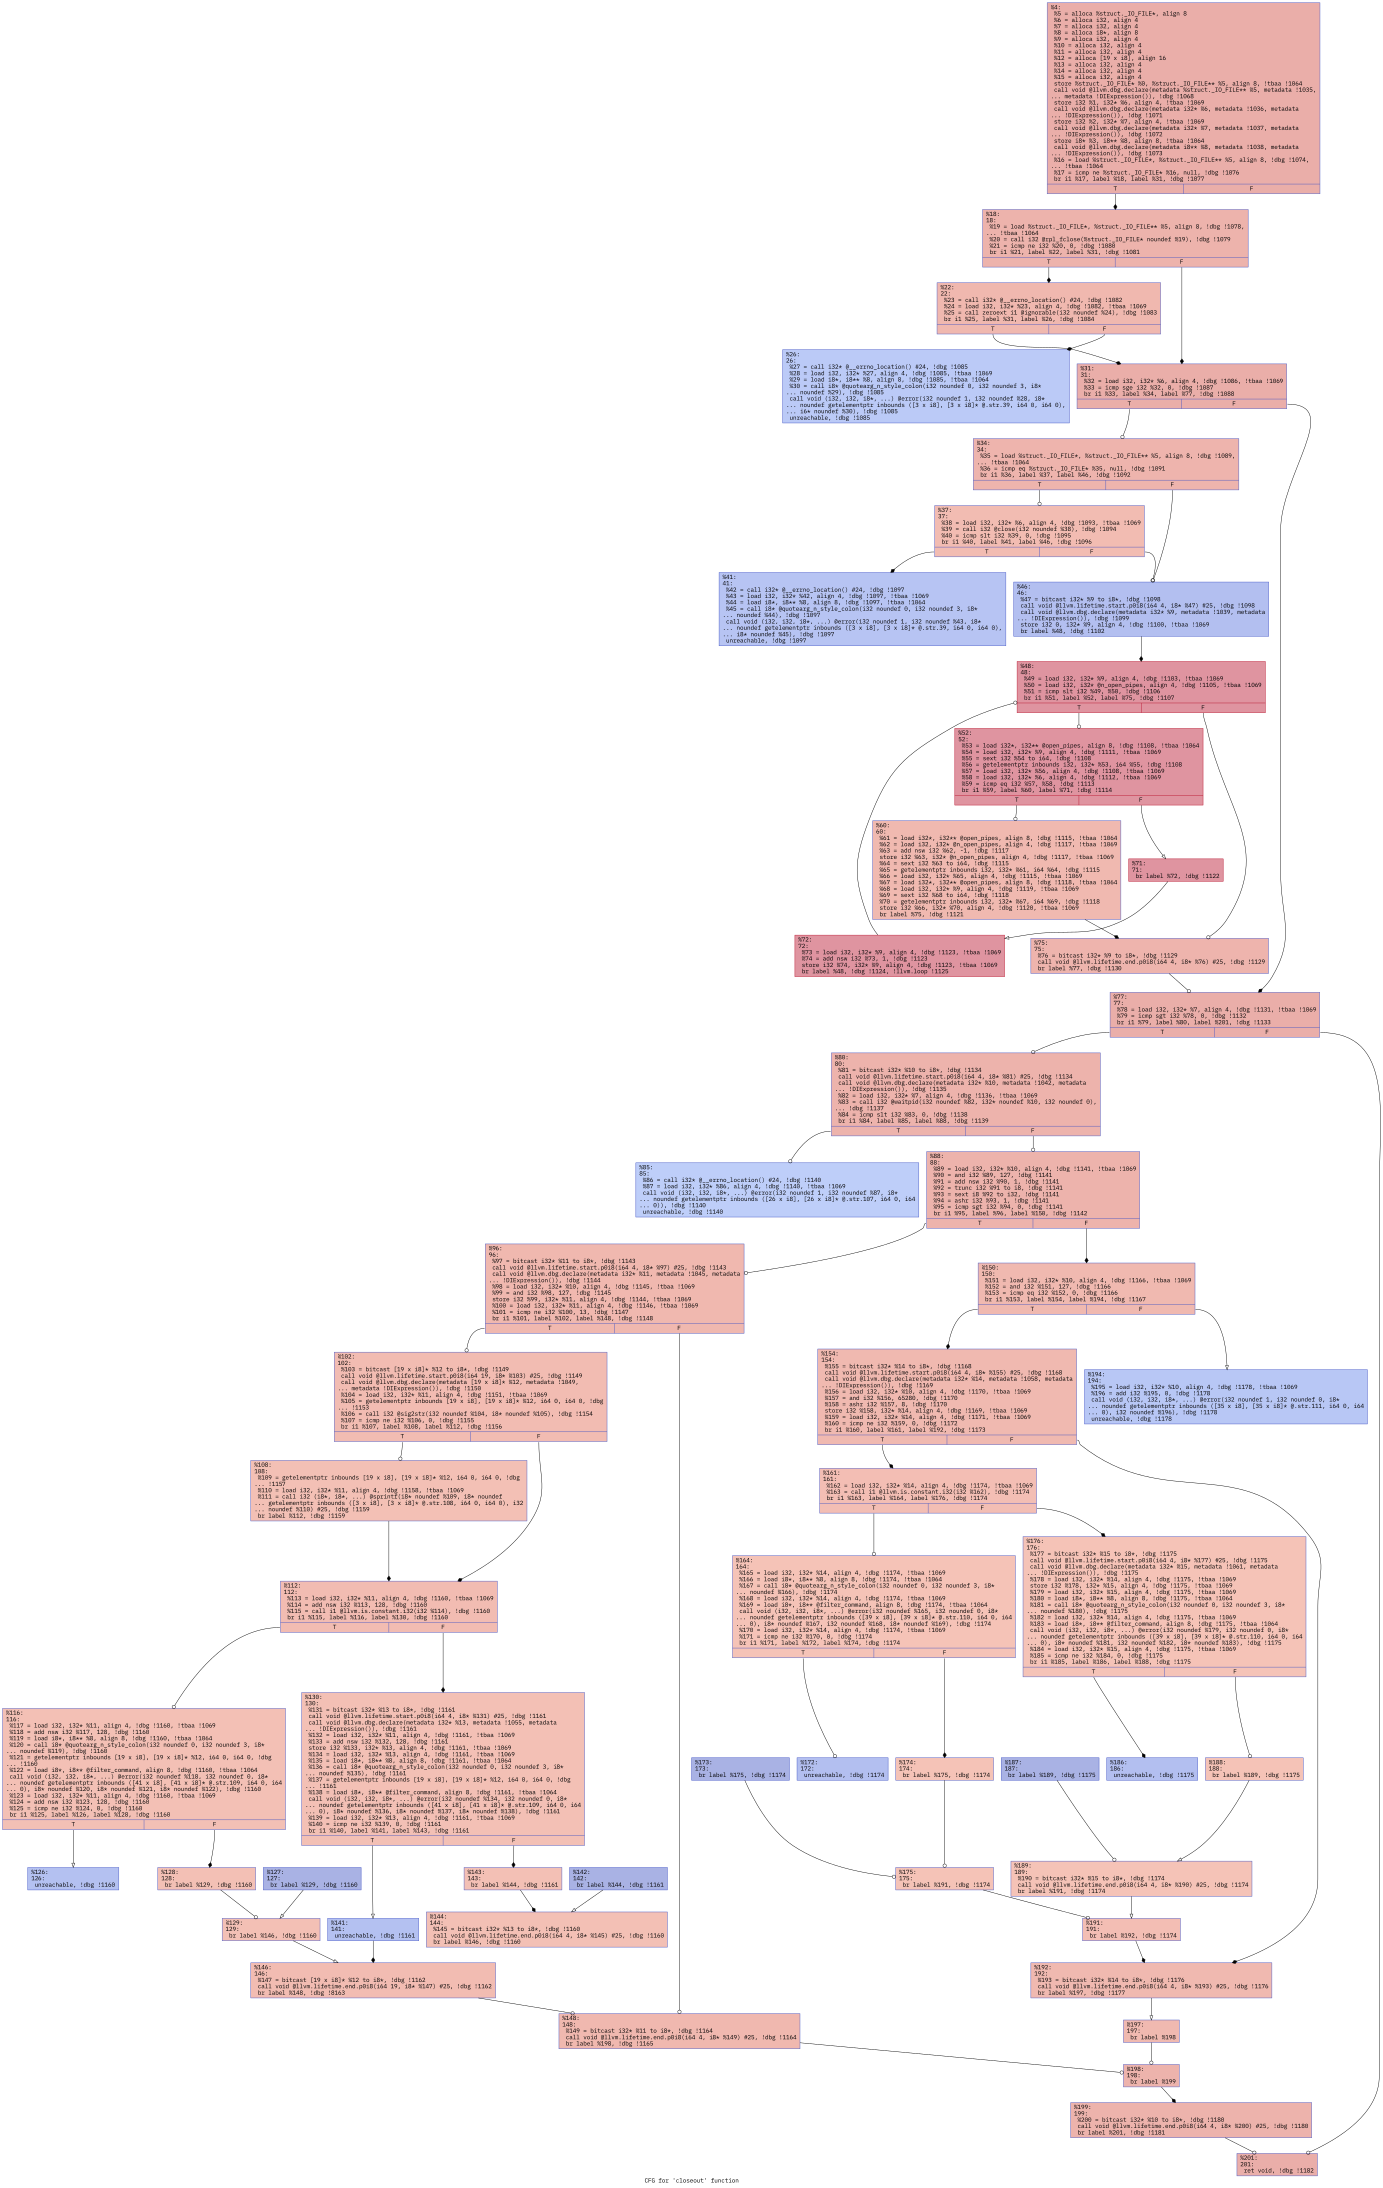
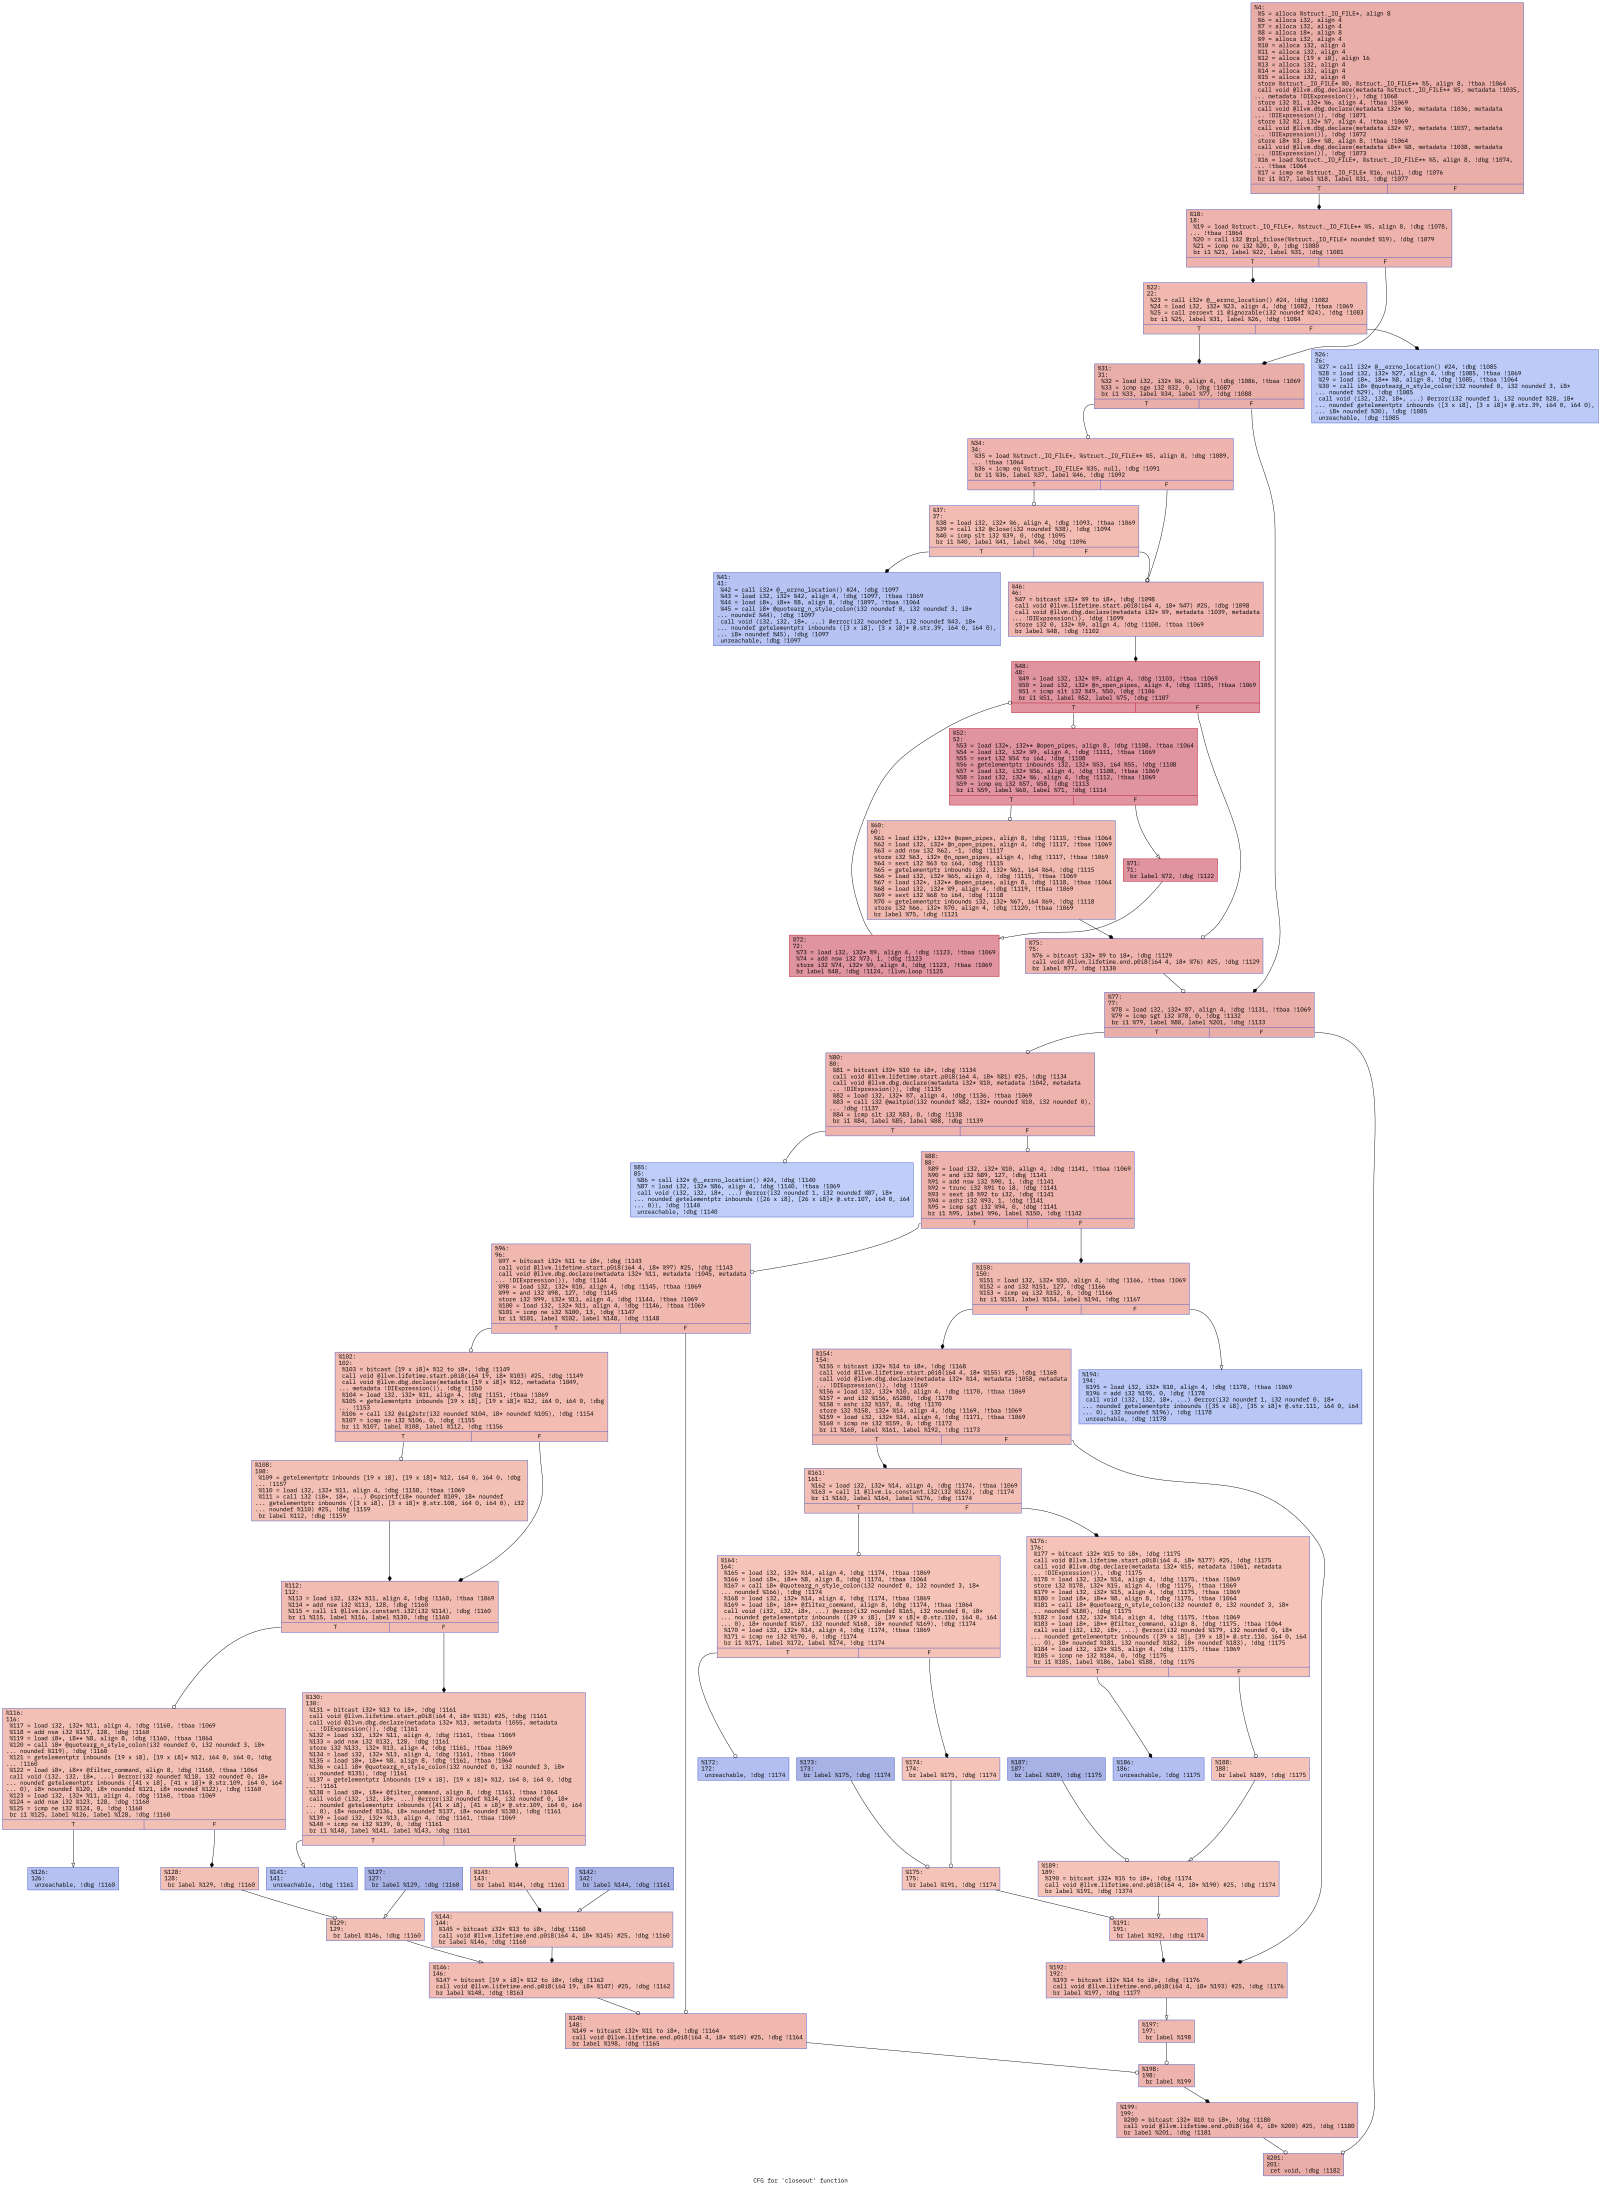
node "%26:": text "... i6* noundef %30), !dbg !1085" -> "... i8* noundef %30), !dbg !1085"
node "%46:": fillcolor #536edd70 -> #d8564670
node "%189:": text "br label %191, !dbg !1174" -> "br label %191, !dbg !1374"
edge "%141:" -> "%146:": now "%144:" -> "%146:"
